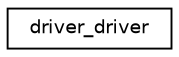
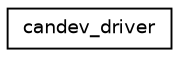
node "driver_driver": label "driver_driver" -> "candev_driver"
